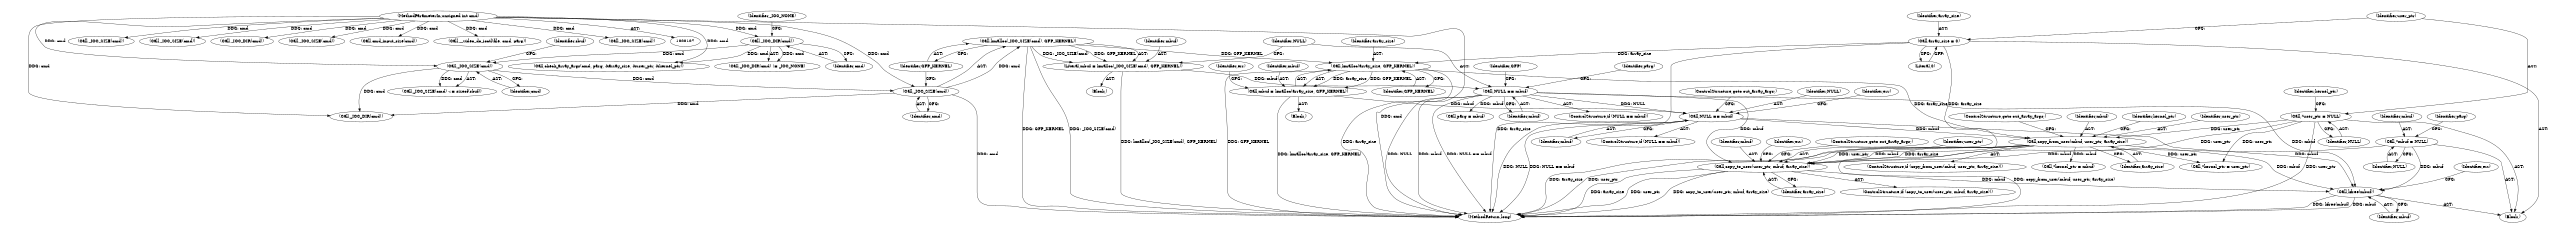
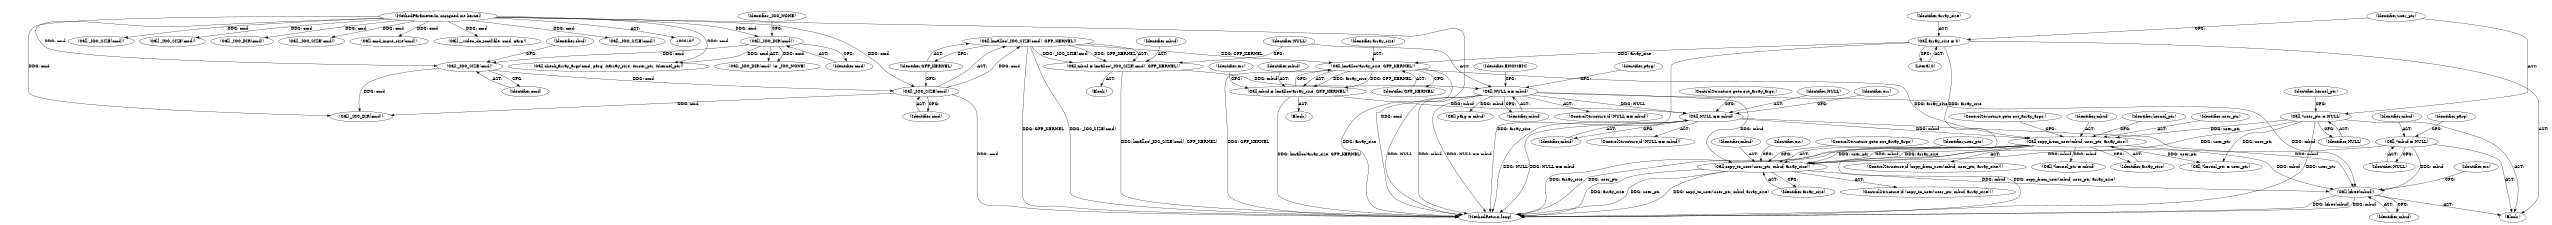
node "(MethodParameterIn,unsigned int cmd)": label "(MethodParameterIn,unsigned int cmd)" -> "(MethodParameterIn,unsigned int kernel)"
edge "(Literal,0)" -> "(Call,array_size = 0)": label "GFP: " -> "AST: "
node "(Literal,mbuf = kmalloc(_IOC_SIZE(cmd), GFP_KERNEL))": label "(Literal,mbuf = kmalloc(_IOC_SIZE(cmd), GFP_KERNEL))" -> "(Call,mbuf = kmalloc(_IOC_SIZE(cmd), GFP_KERNEL))"
node "(Identifier,GFP)": label "(Identifier,GFP)" -> "(Identifier,ENOMEM)"
edge "(Call,mbuf = kmalloc(array_size, GFP_KERNEL))" -> "(Call,kmalloc(array_size, GFP_KERNEL))": label "AST: " -> "CFG: "
node "(Call,_IOC_SIZE(cmd) <= sizeof(sbuf))": removed
